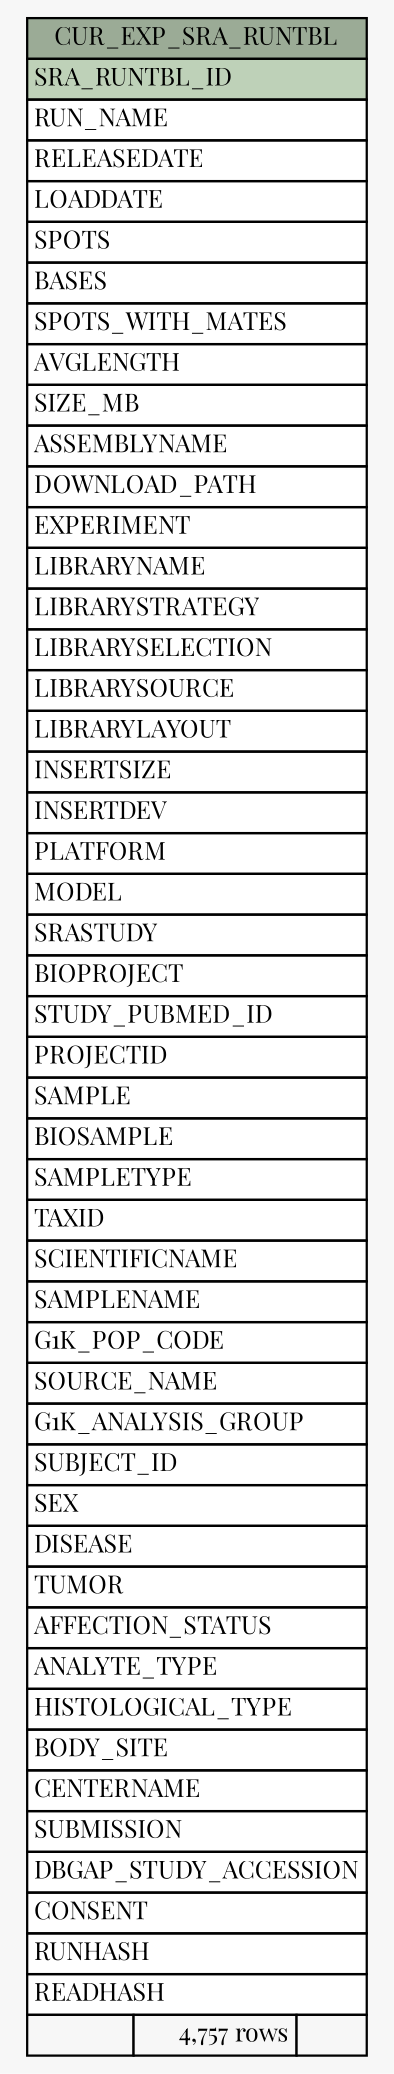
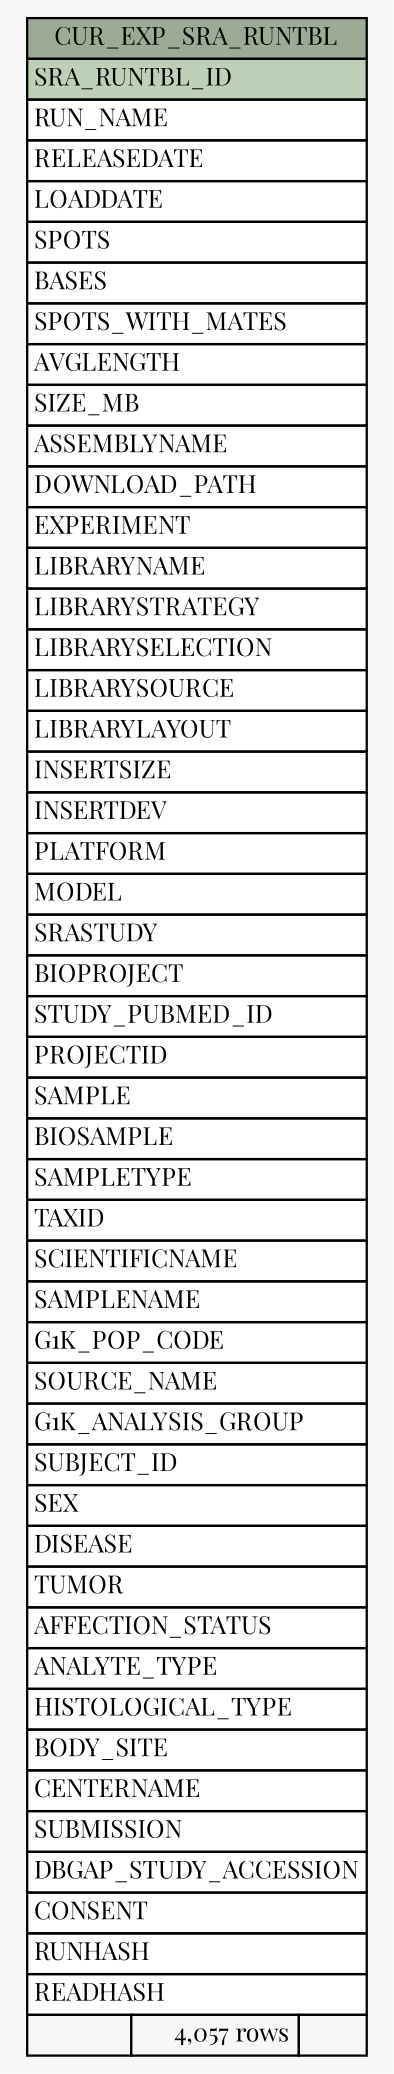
node "CUR_EXP_SRA_RUNTBL": text "4,757 rows" -> "4,057 rows"
